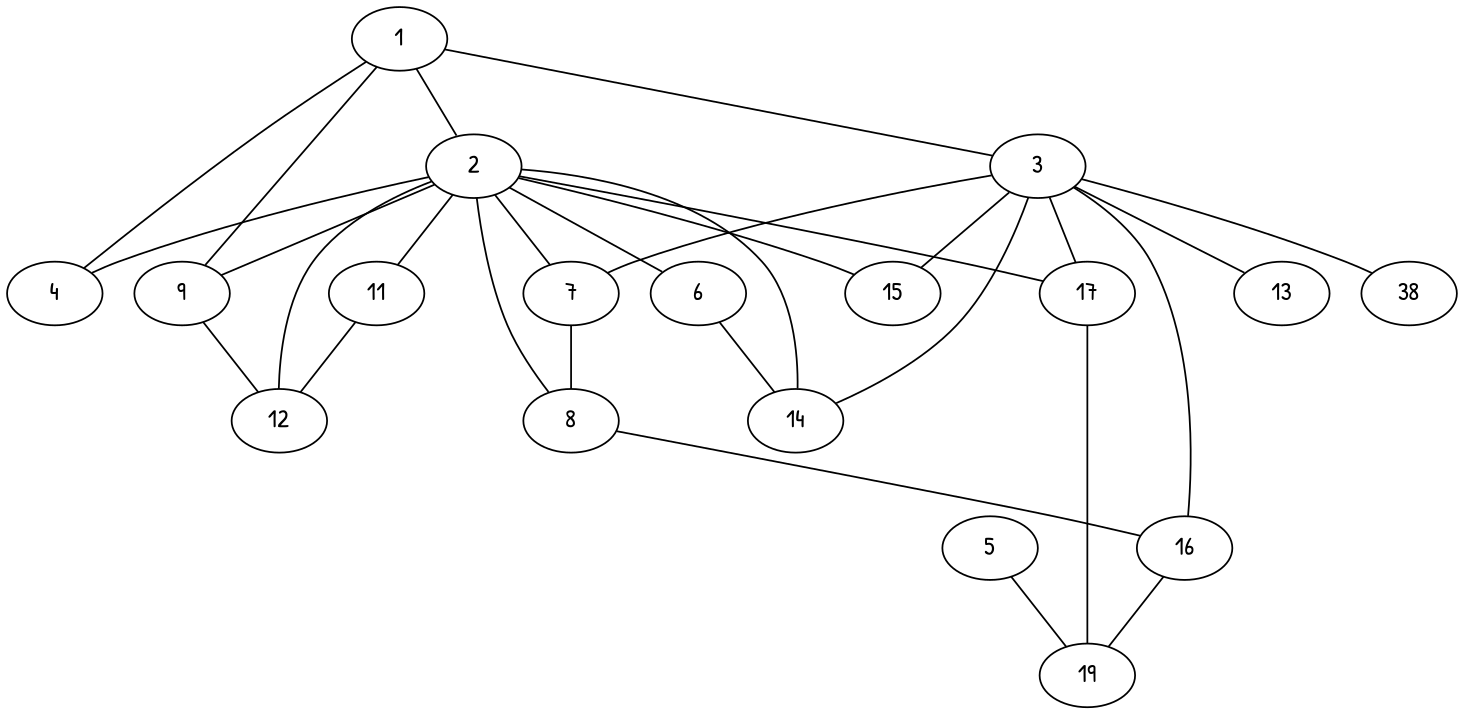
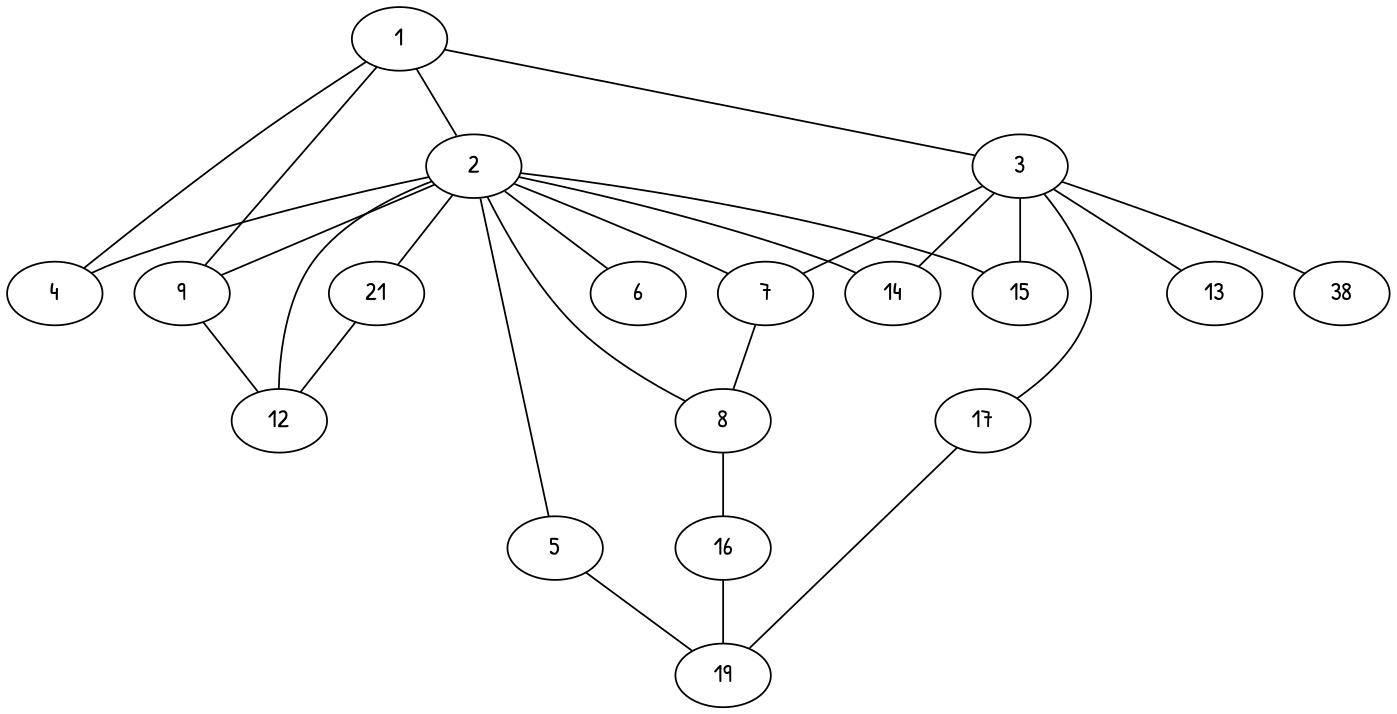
edge "2" -- "17": now "2" -- "5"
node "11": label "11" -> "21"
edge "3" -- "16": removed
edge "6" -- "14": removed
